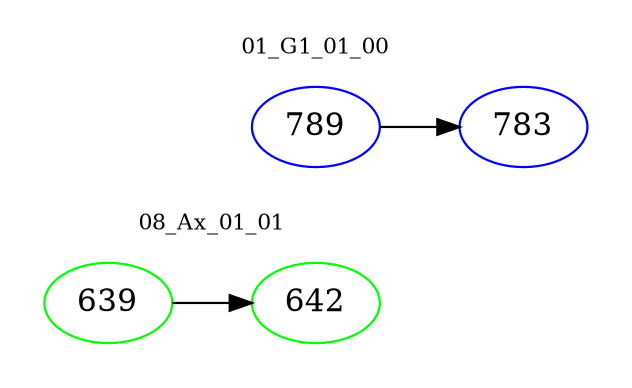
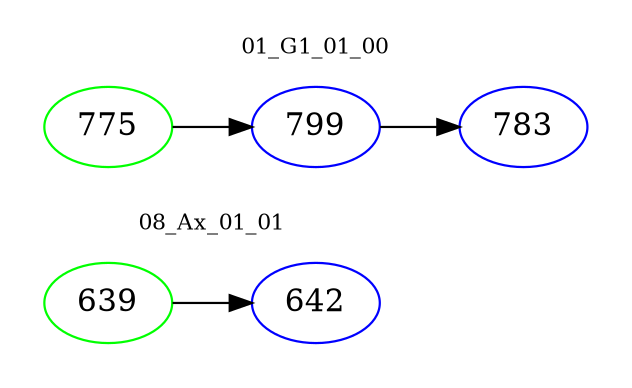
node "775": added
node "789": label "789" -> "799"
node "642": color green -> blue
